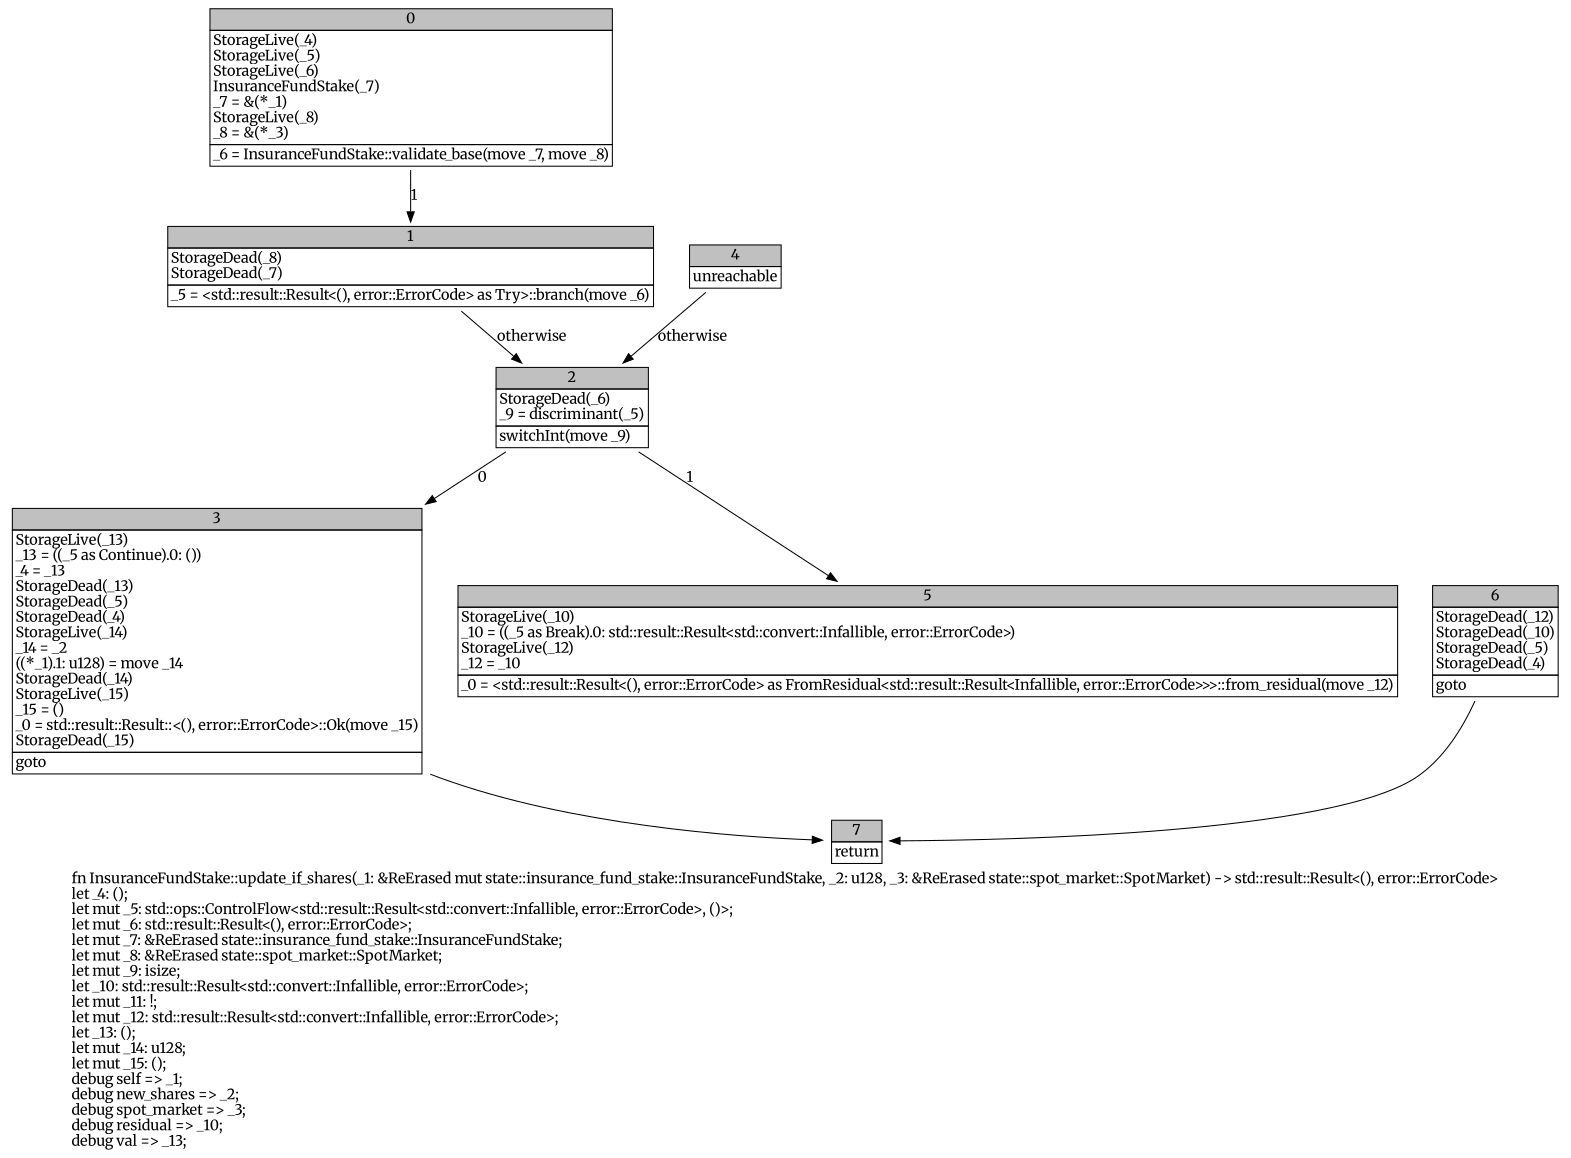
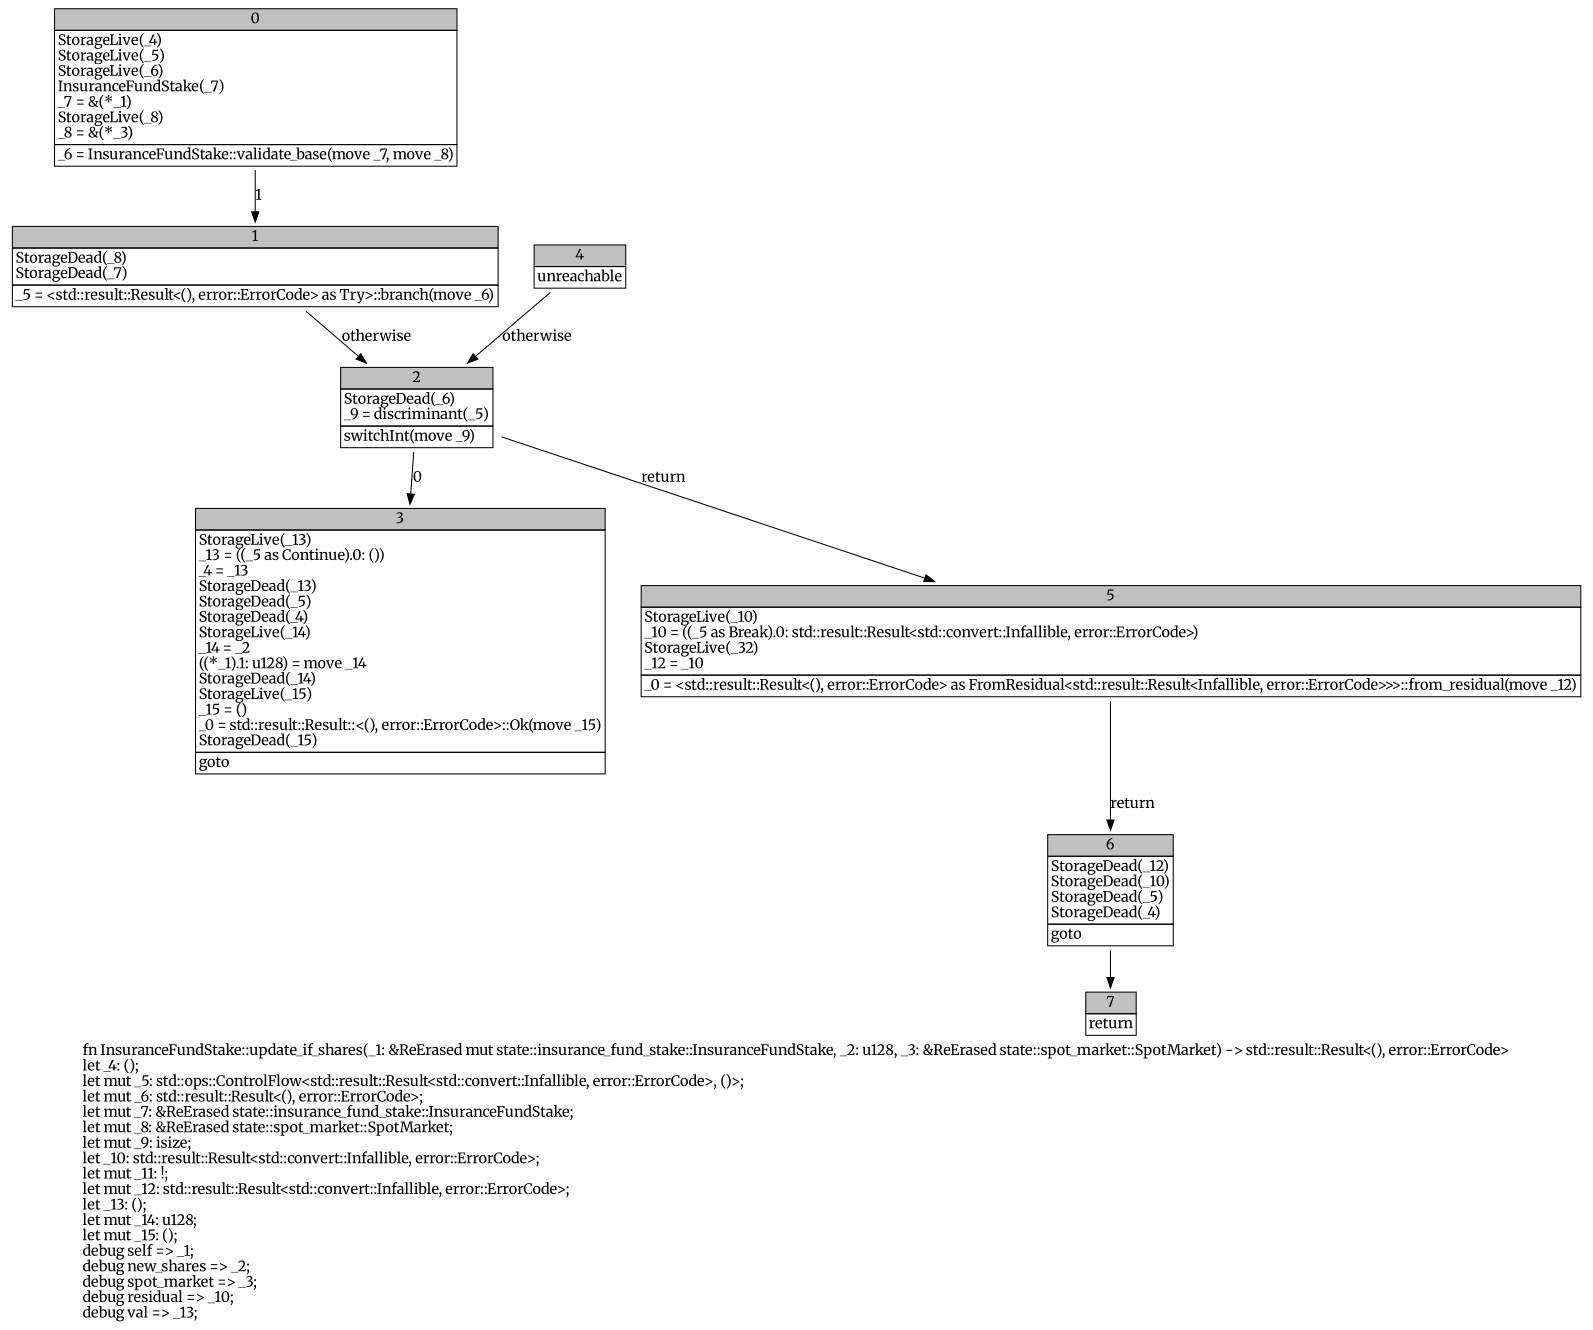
edge "2" -> "5": label "1" -> "return"
node "5": text "StorageLive(_12)" -> "StorageLive(_32)"
edge "5" -> "6": added, label "return"
edge "3" -> "7": removed
